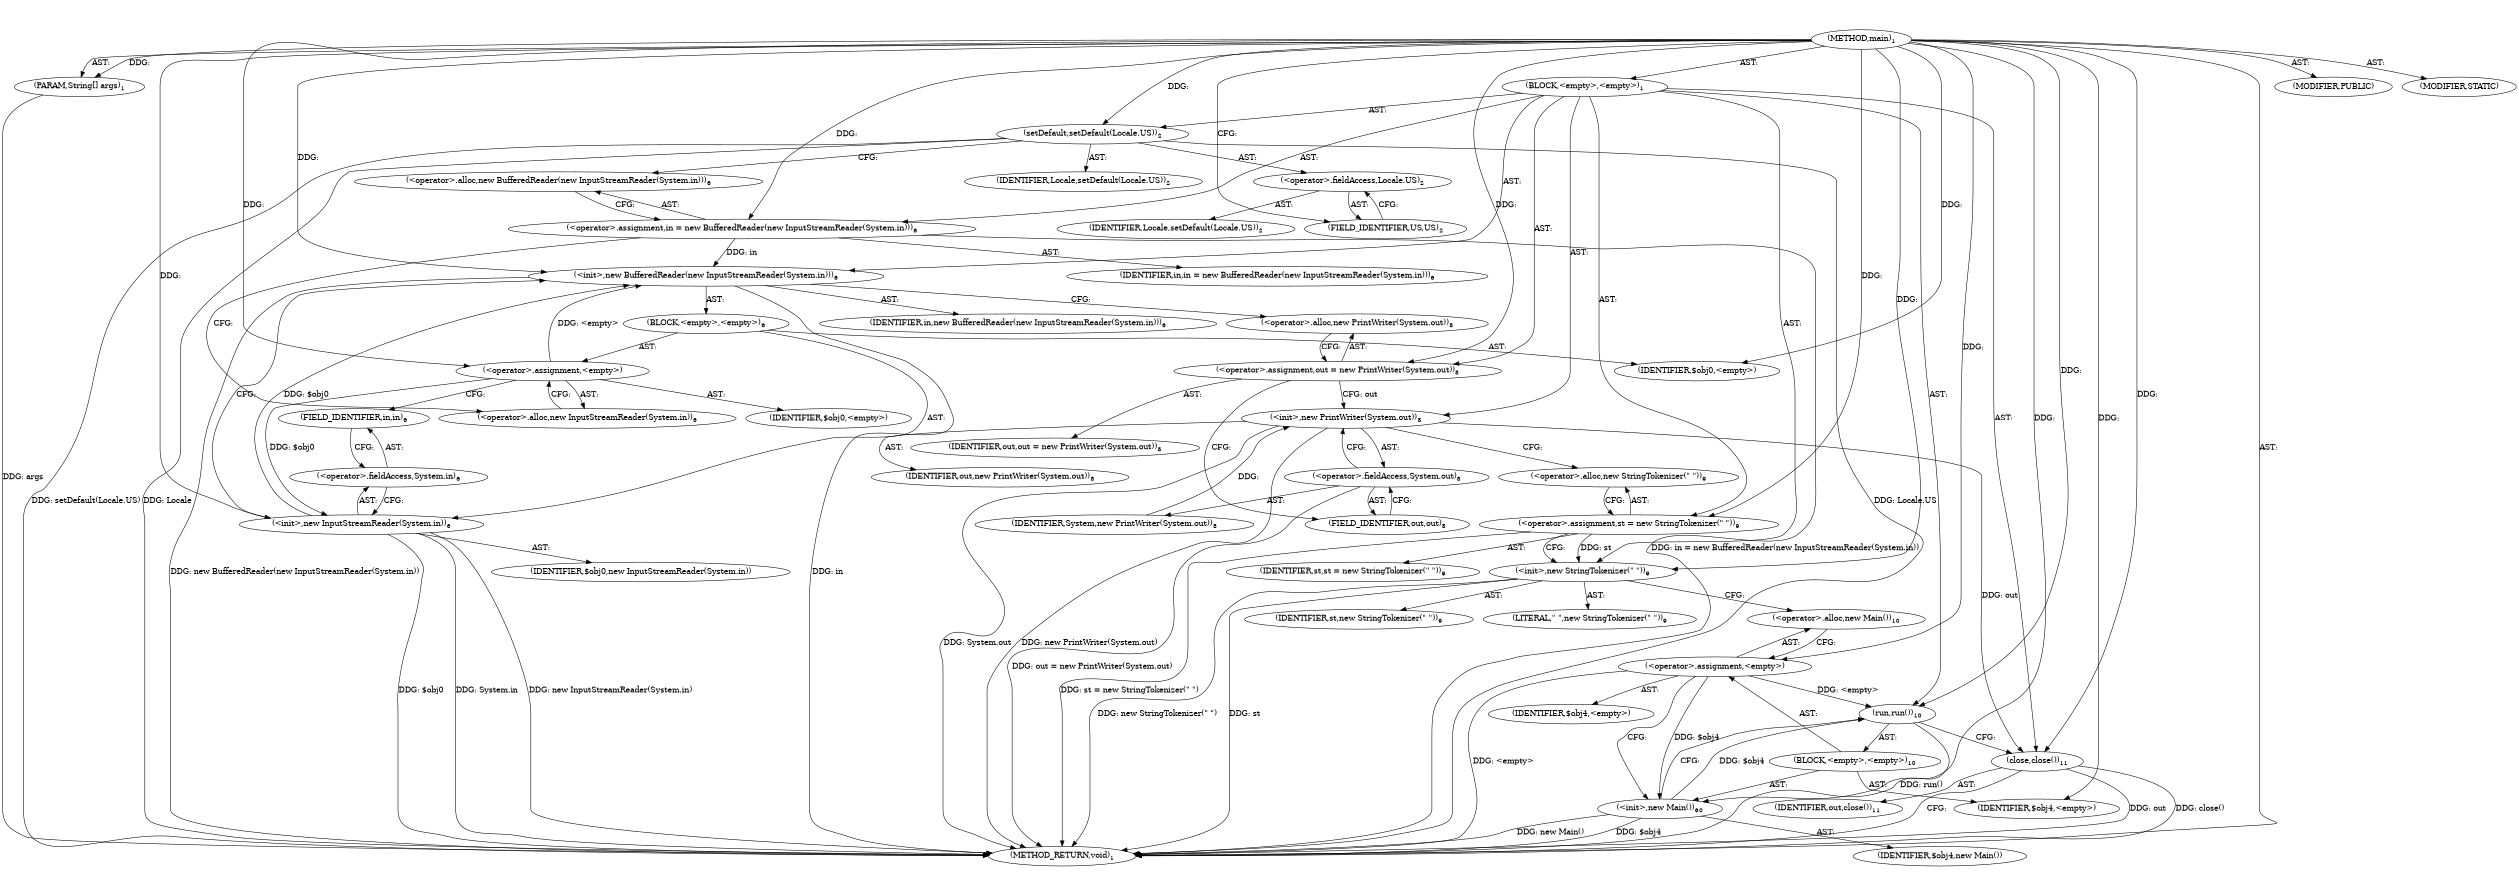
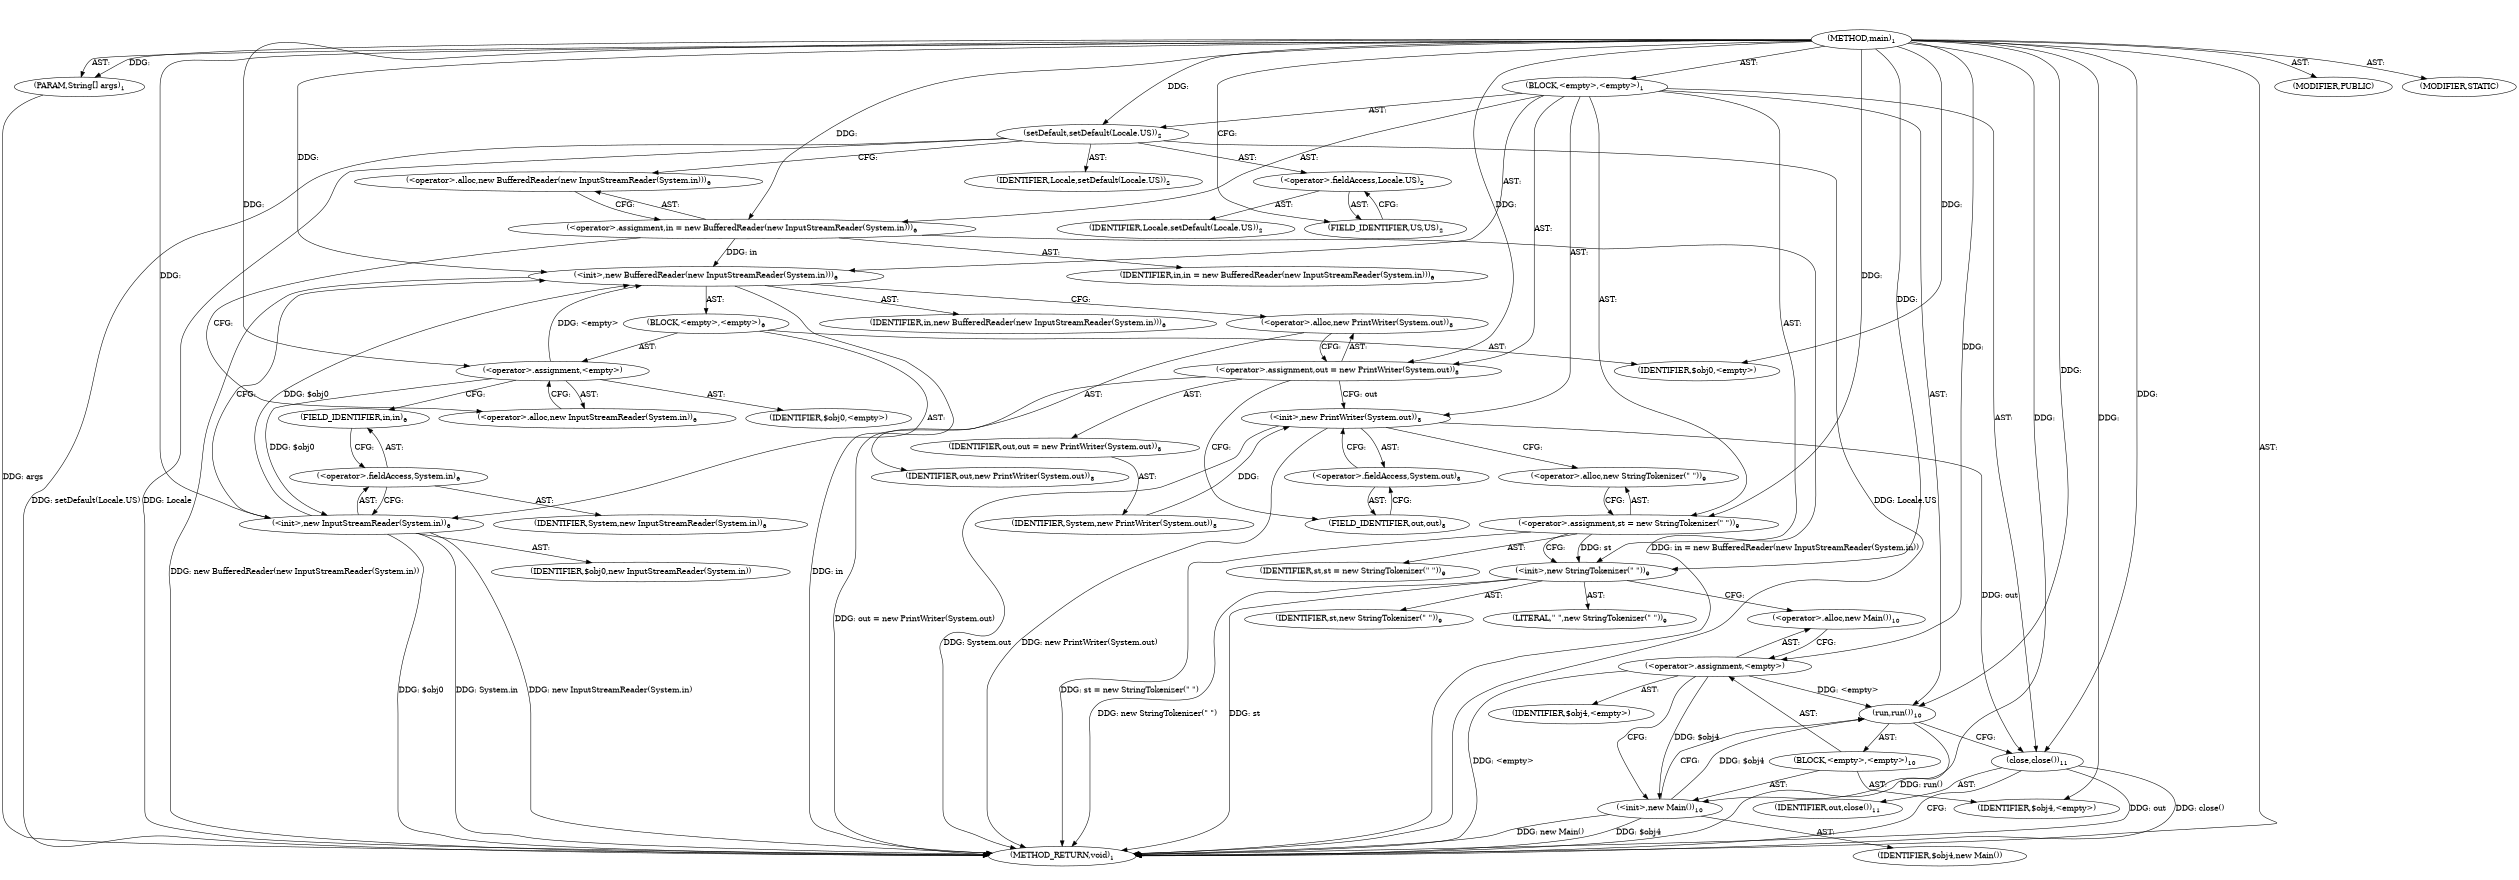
edge "(<init>,new PrintWriter(System.out))" -> "(IDENTIFIER,out,new PrintWriter(System.out))": now "(<operator>.alloc,new PrintWriter(System.out))" -> "(IDENTIFIER,out,new PrintWriter(System.out))"
edge "(<operator>.fieldAccess,System.out)" -> "(IDENTIFIER,System,new PrintWriter(System.out))": now "(IDENTIFIER,out,out = new PrintWriter(System.out))" -> "(IDENTIFIER,System,new PrintWriter(System.out))"
node "(IDENTIFIER,System,new InputStreamReader(System.in))": added
edge "(<operator>.fieldAccess,System.out)" -> "(METHOD_RETURN,void)": now "(<operator>.assignment,out = new PrintWriter(System.out))" -> "(METHOD_RETURN,void)"
node "(<init>,new Main())": text "60" -> "10"
